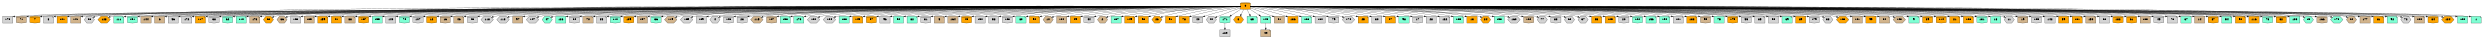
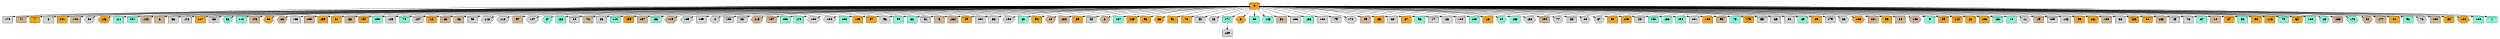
node "62": shape cylinder -> hexagon
node "108": shape cylinder -> hexagon
node "136": fillcolor orange -> lightgrey
node "24": fillcolor orange -> aquamarine
node "1": shape note -> cylinder
edge "148" -> "49": now "0" -> "49"
